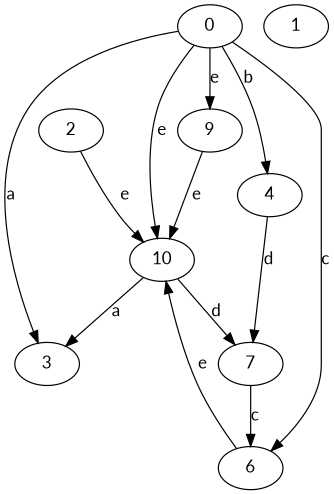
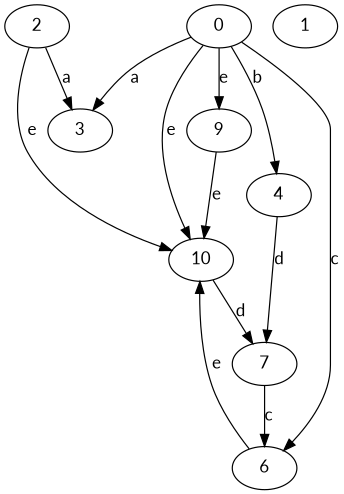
edge "10" -> "3": now "2" -> "3"
